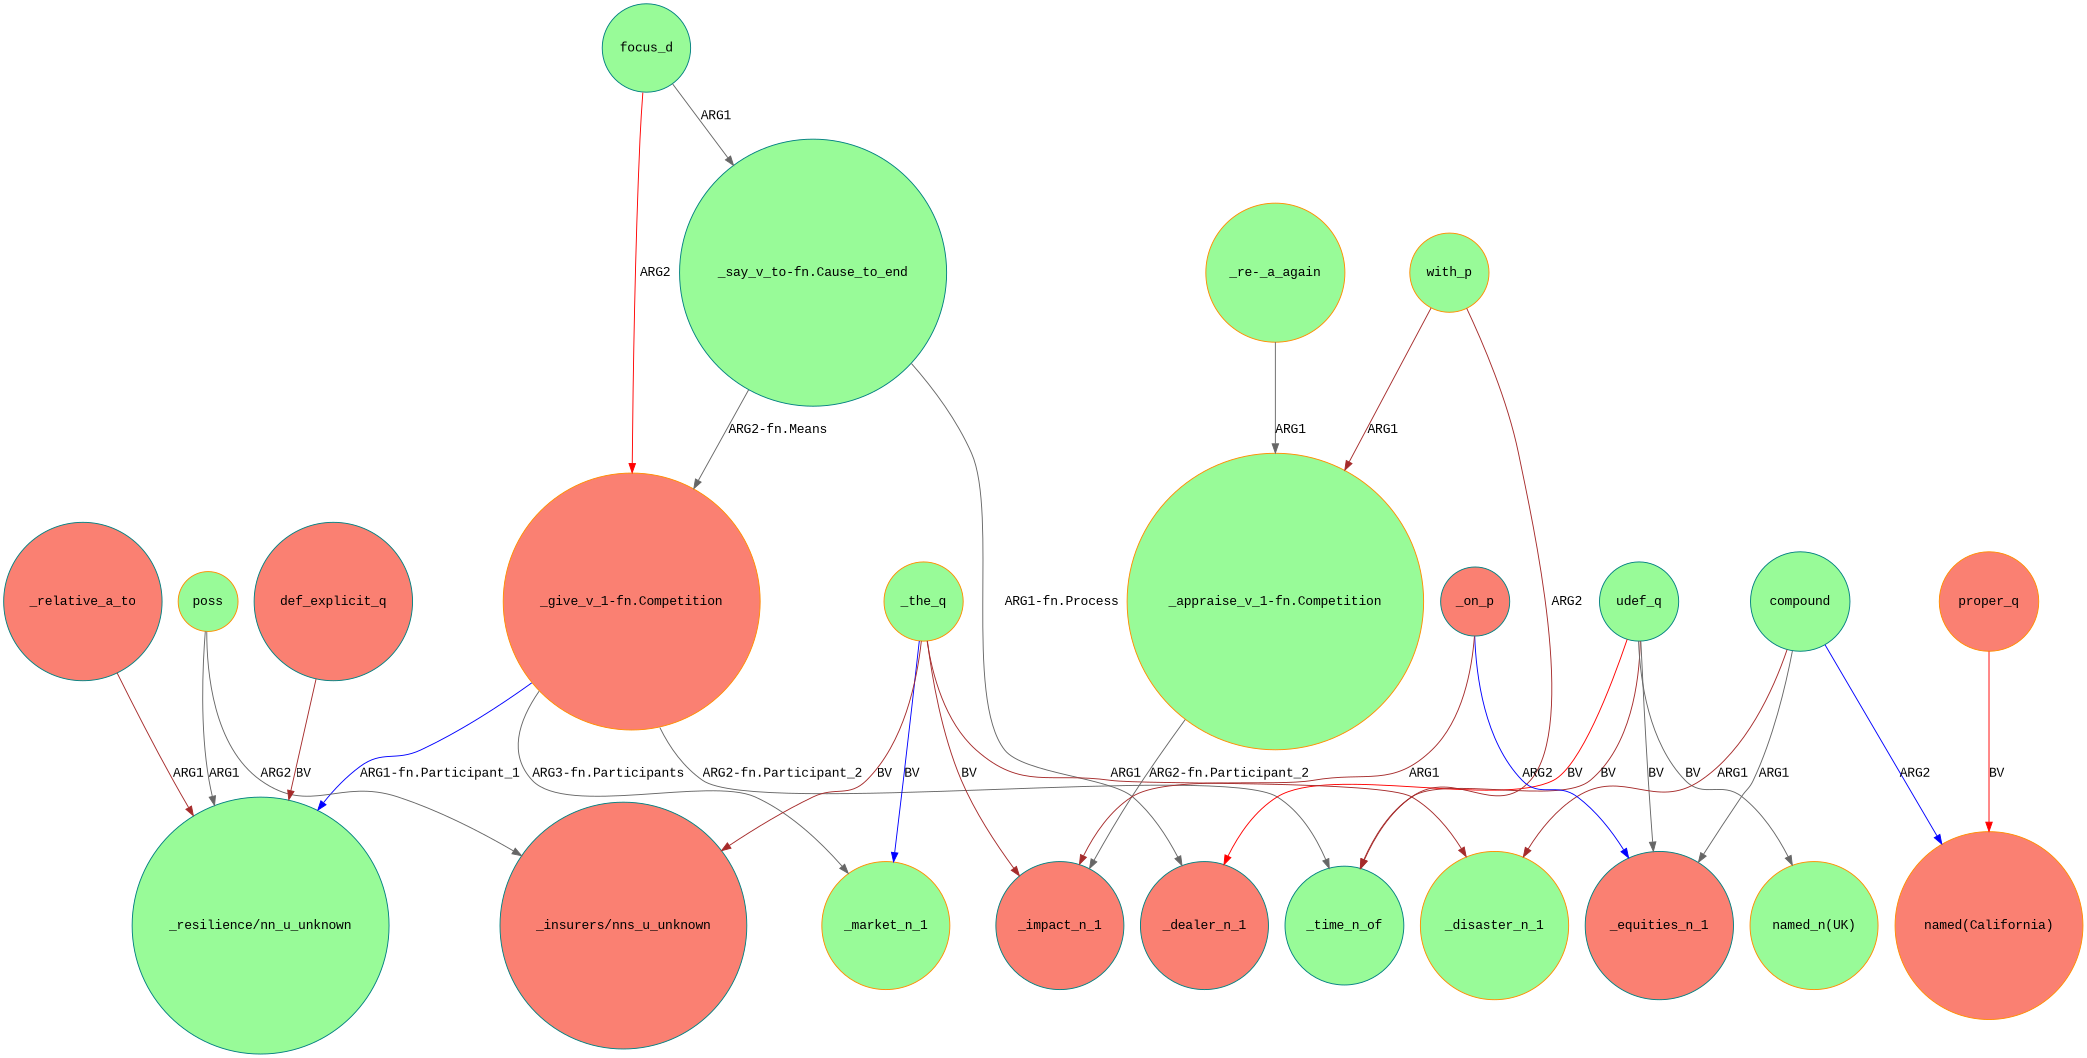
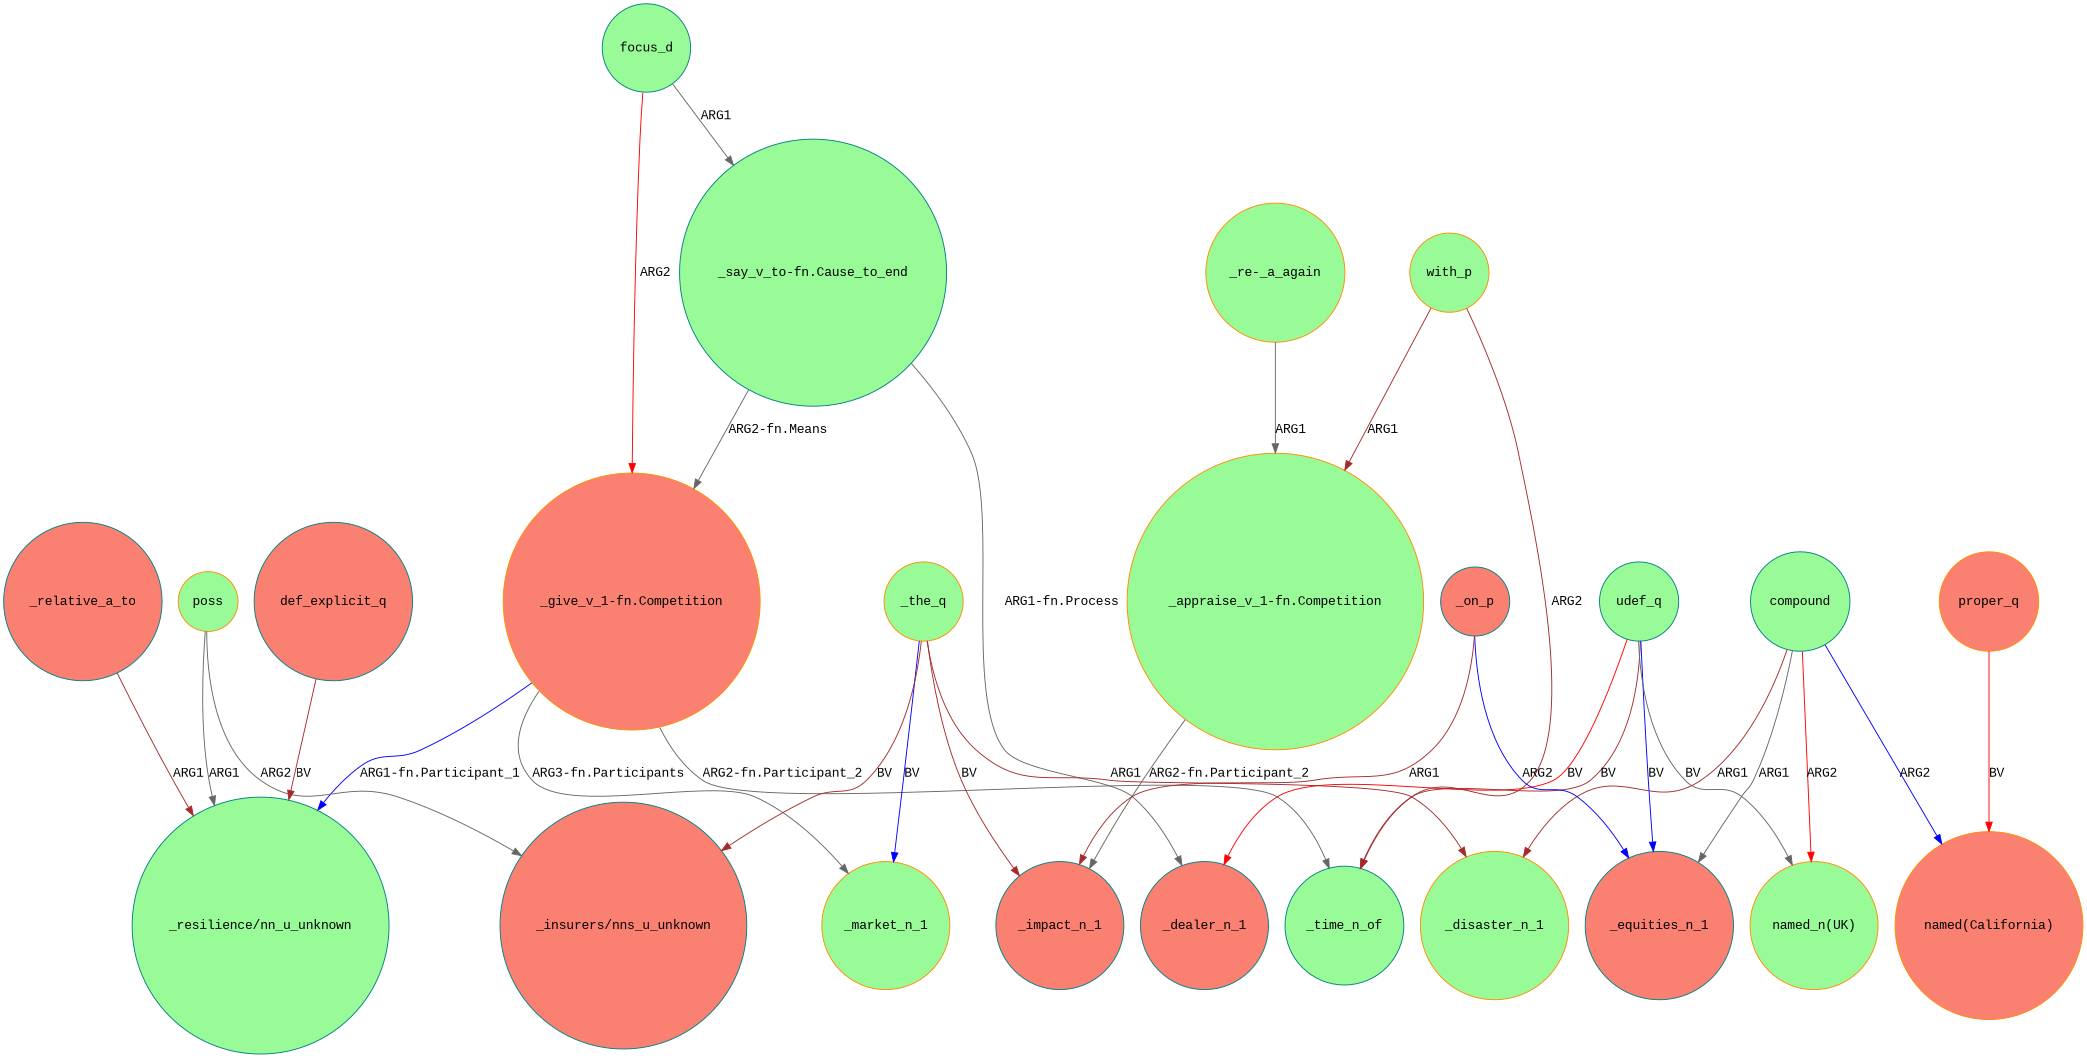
edge "udef_q" -> "_equities_n_1": color gray40 -> blue
edge "compound" -> "named_n(UK)": added, label "ARG2"
